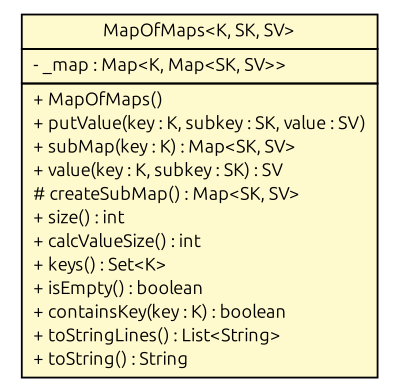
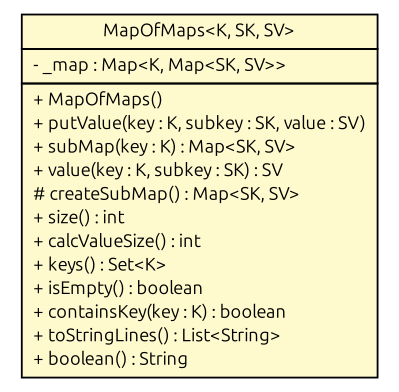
node "MapOfMaps<K, SK, SV>": text "+ toString() : String" -> "+ boolean() : String"
